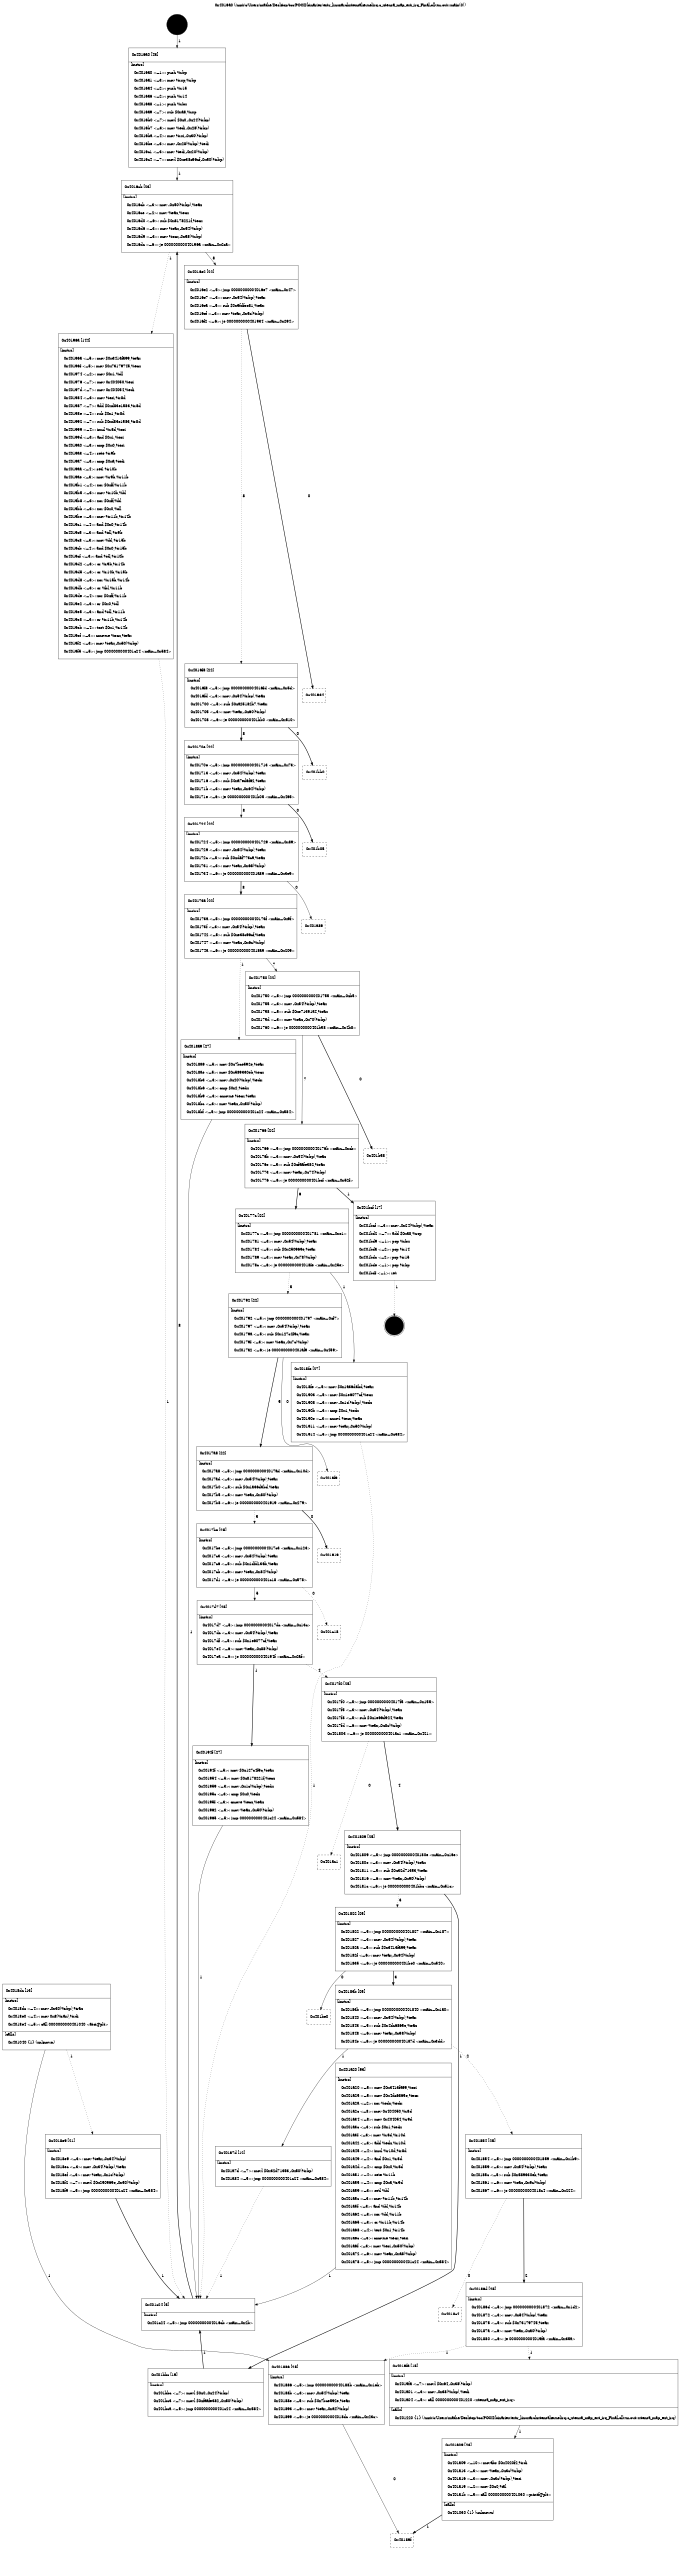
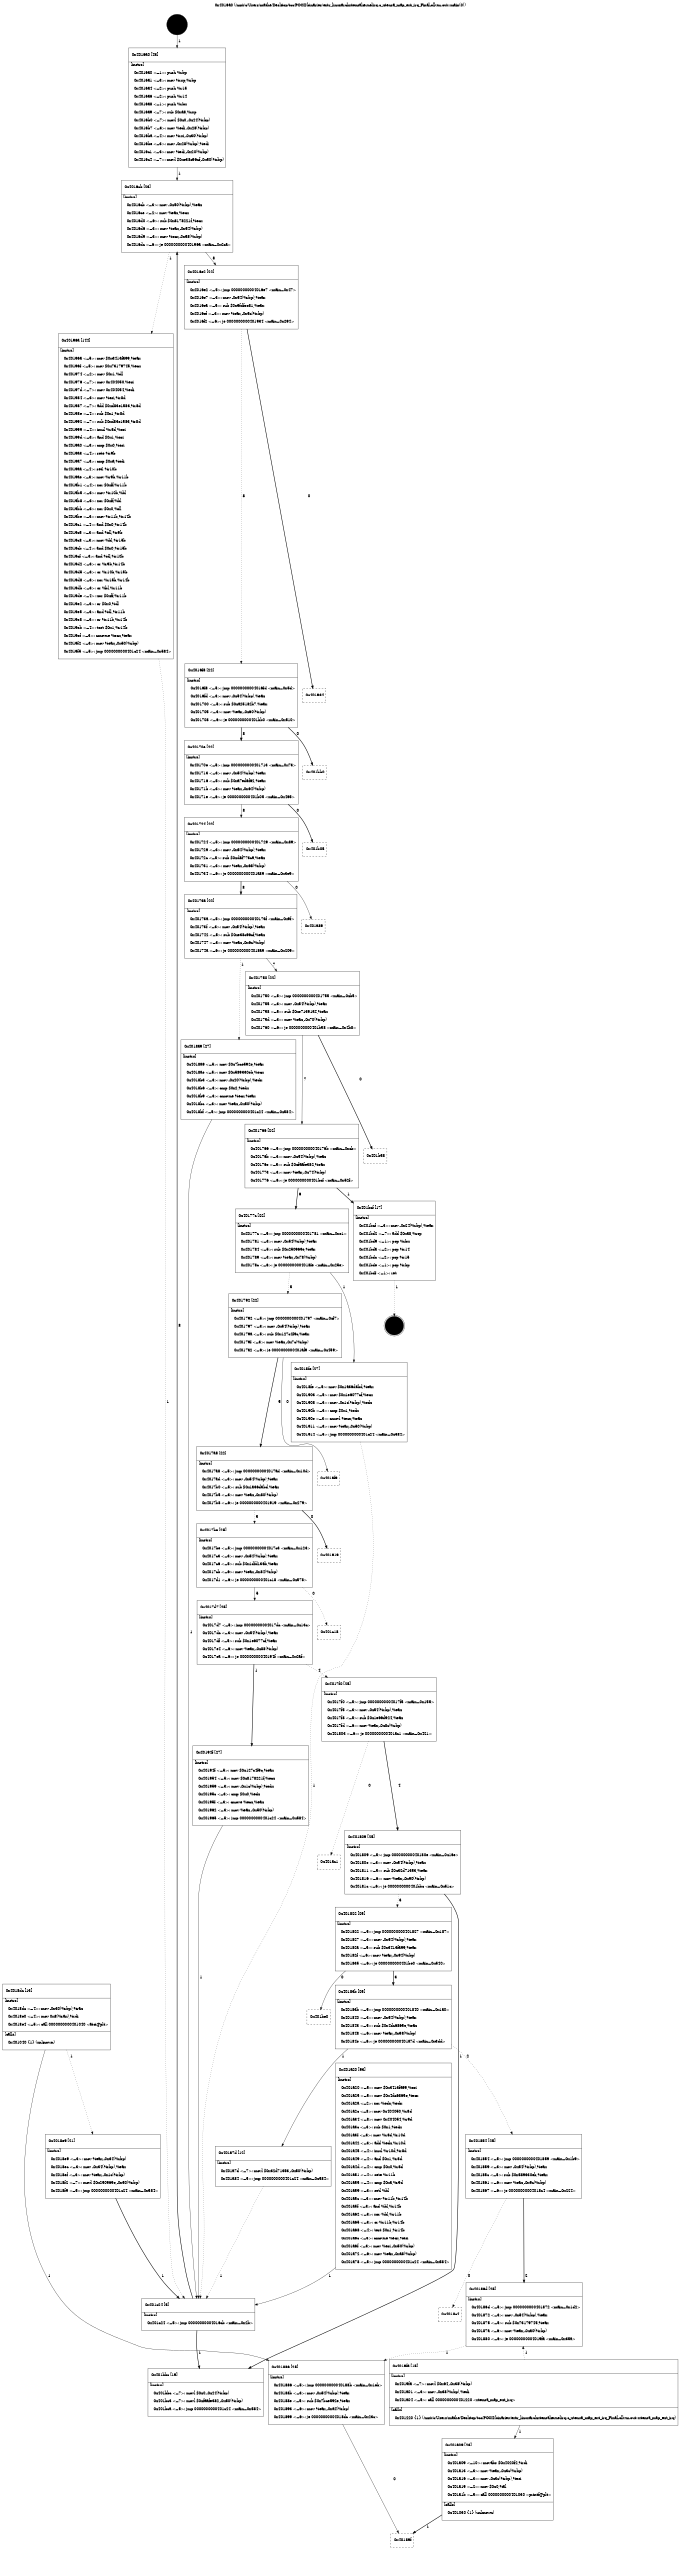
edge "0x40186d [25]" -> "0x4019fa [15]": reversed
edge "0x401bbc [19]" -> "0x401c24 [5]": reversed
